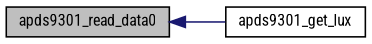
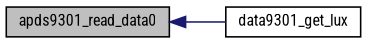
node "apds9301_get_lux": label "apds9301_get_lux" -> "data9301_get_lux"
